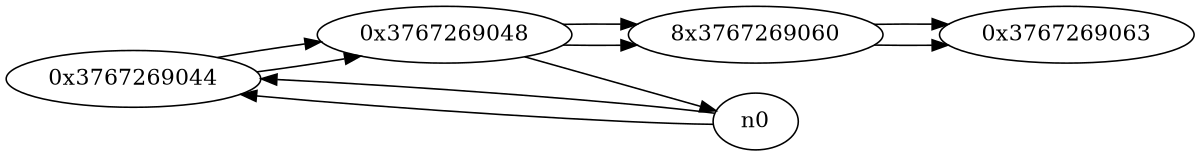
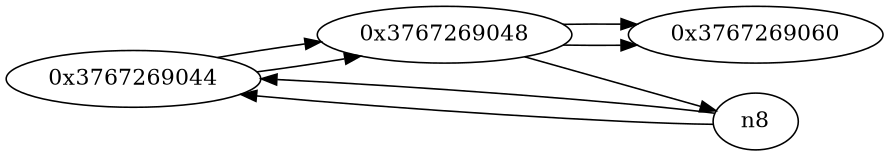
node "8x3767269060": label "8x3767269060" -> "0x3767269060"
node "0x3767269063": removed
node "n0": label "n0" -> "n8"
